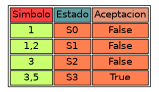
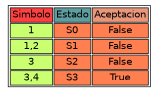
node "Simbolo": text "3,5" -> "3,4"
